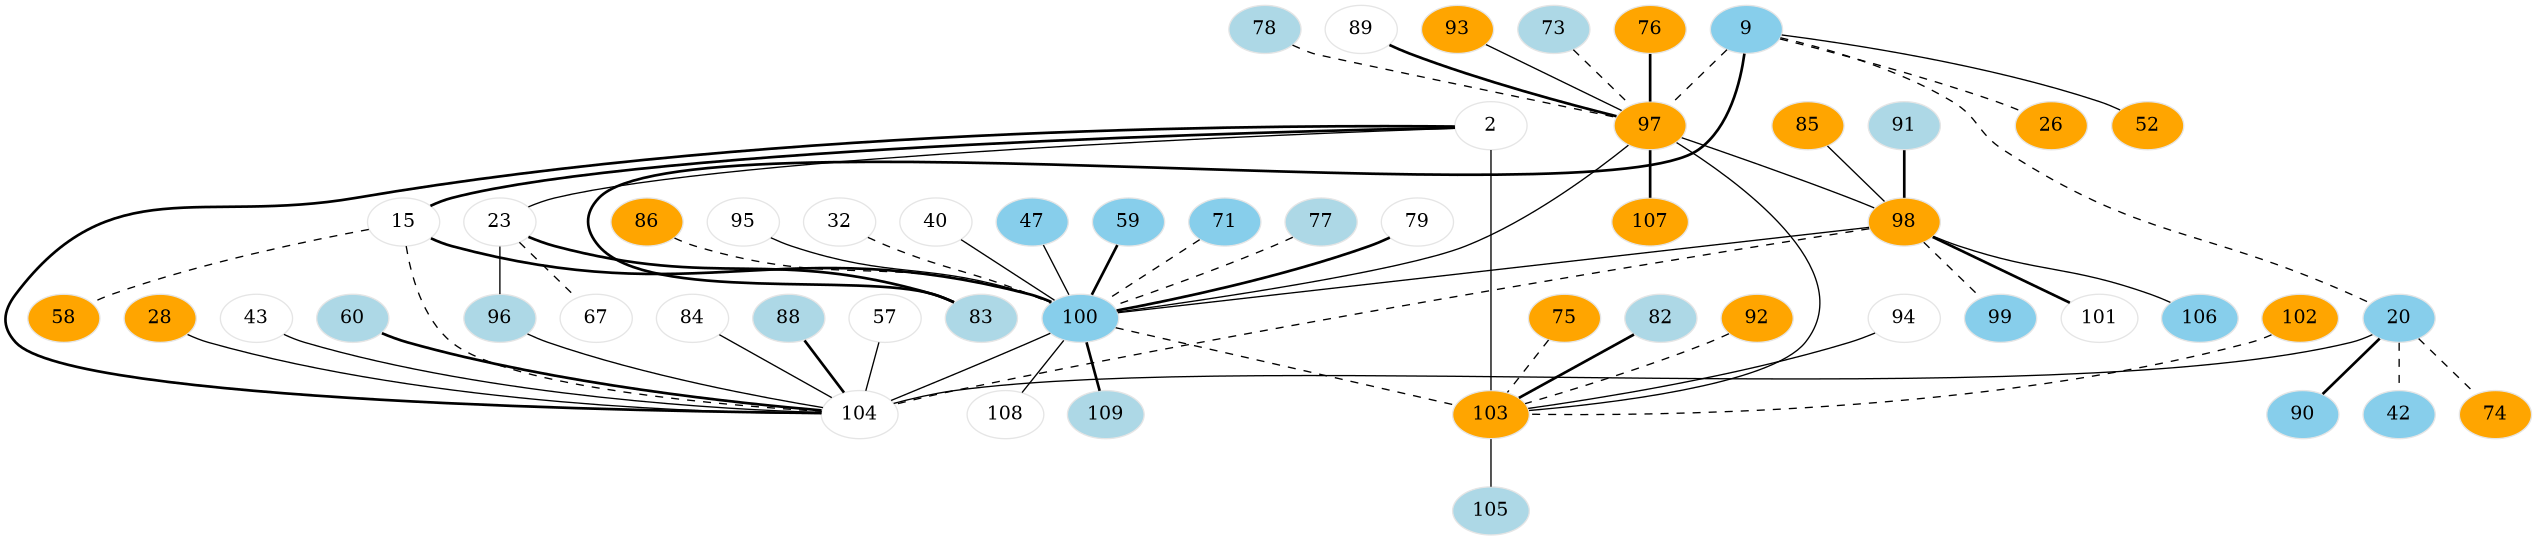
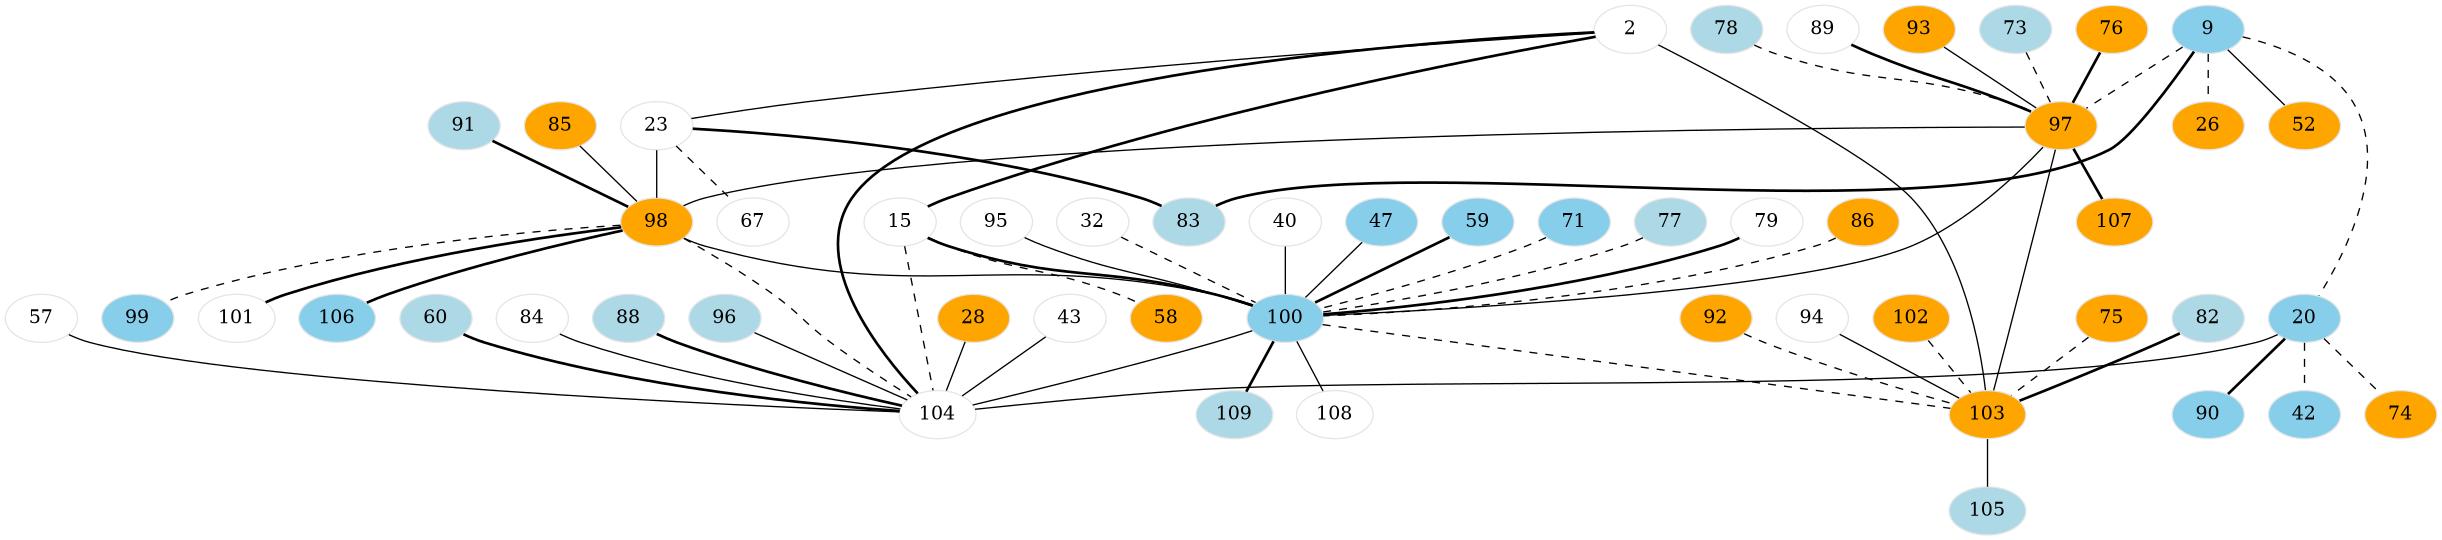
edge "98" -- "106": style solid -> bold
edge "23" -- "96": now "23" -- "98"
